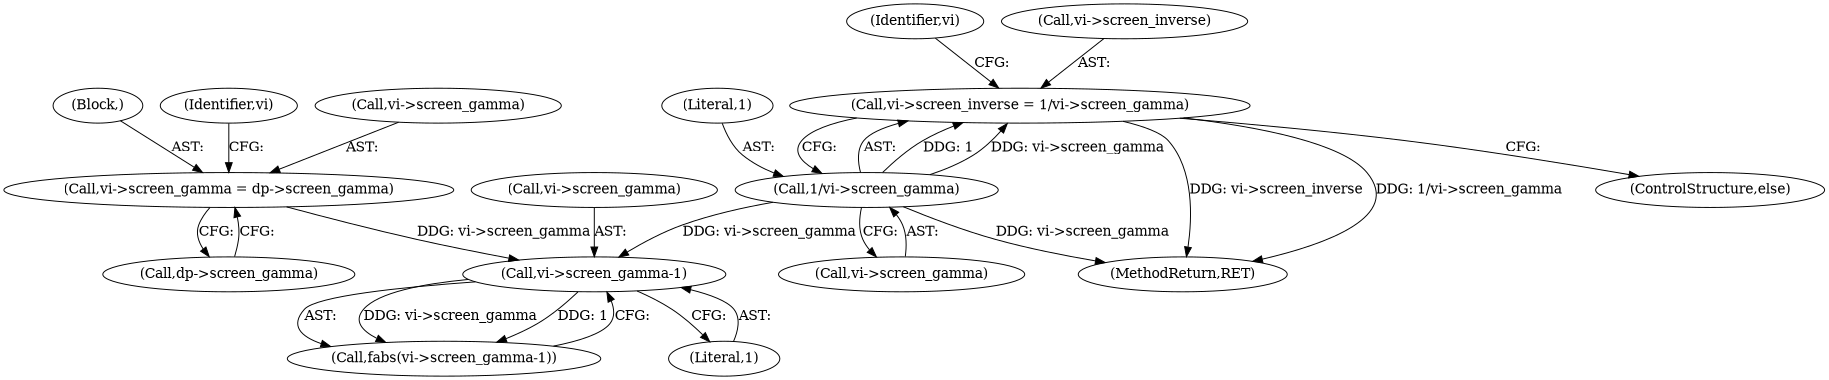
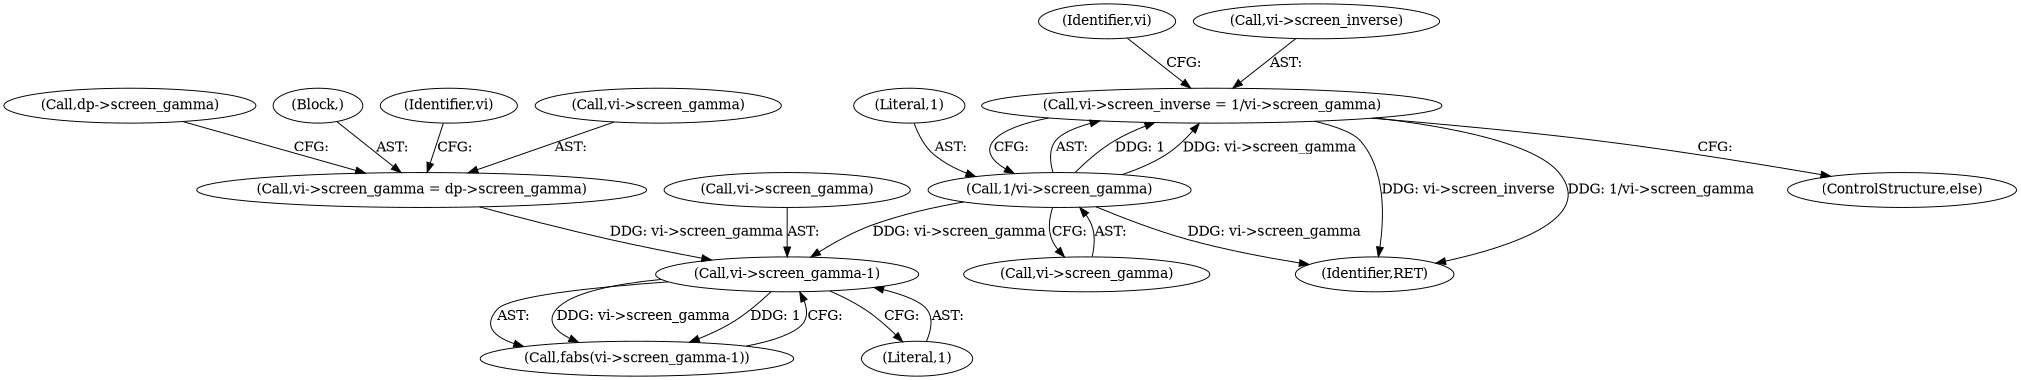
edge "(Call,vi->screen_gamma = dp->screen_gamma)" -> "(Call,dp->screen_gamma)": removed, label "CFG:"
node "(MethodReturn,RET)": label "(MethodReturn,RET)" -> "(Identifier,RET)"
